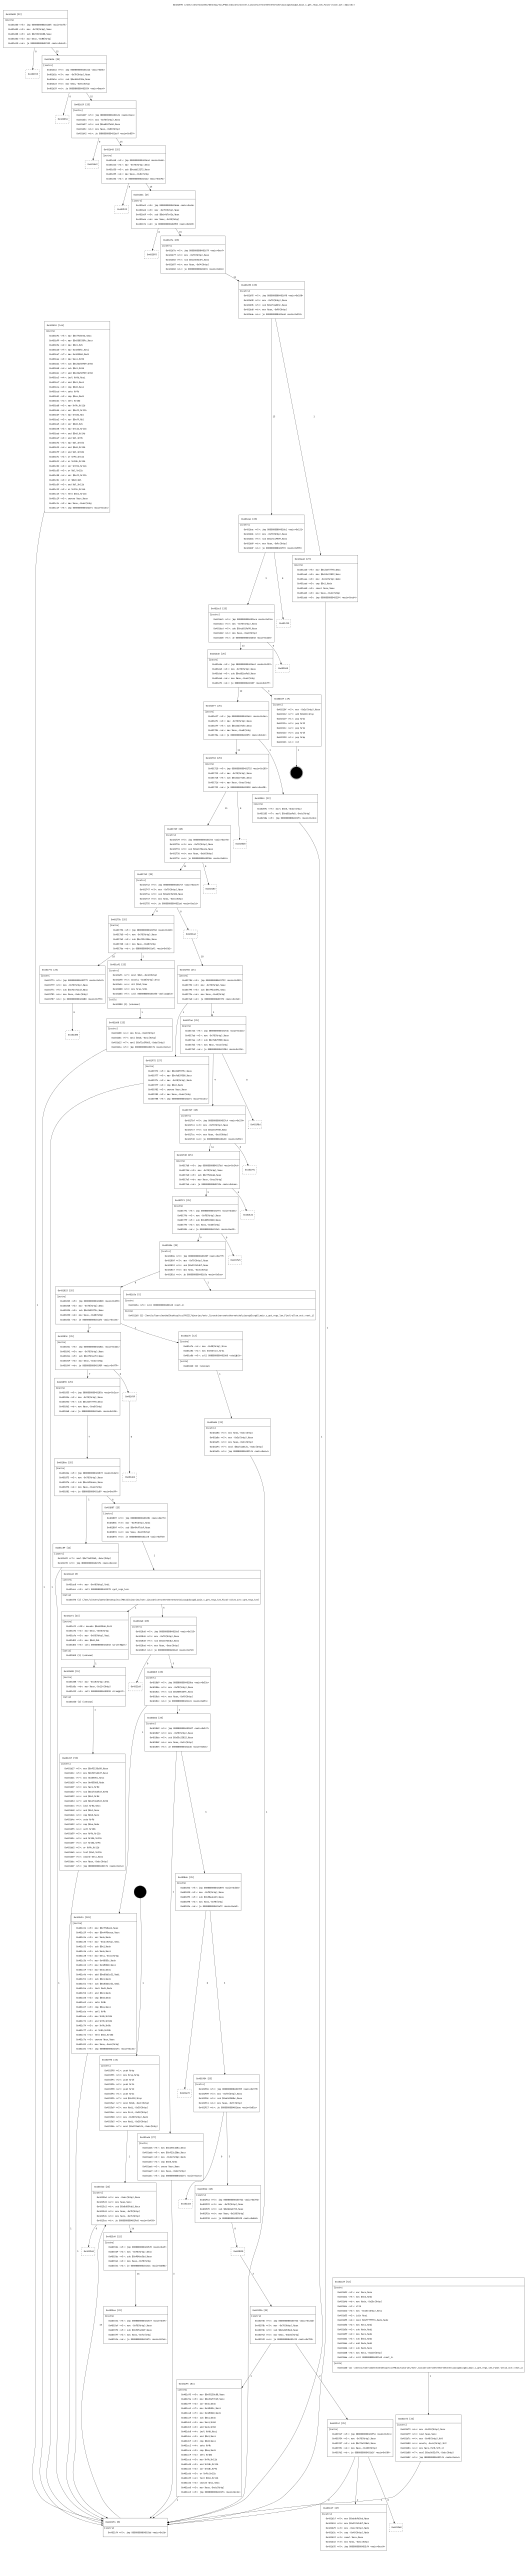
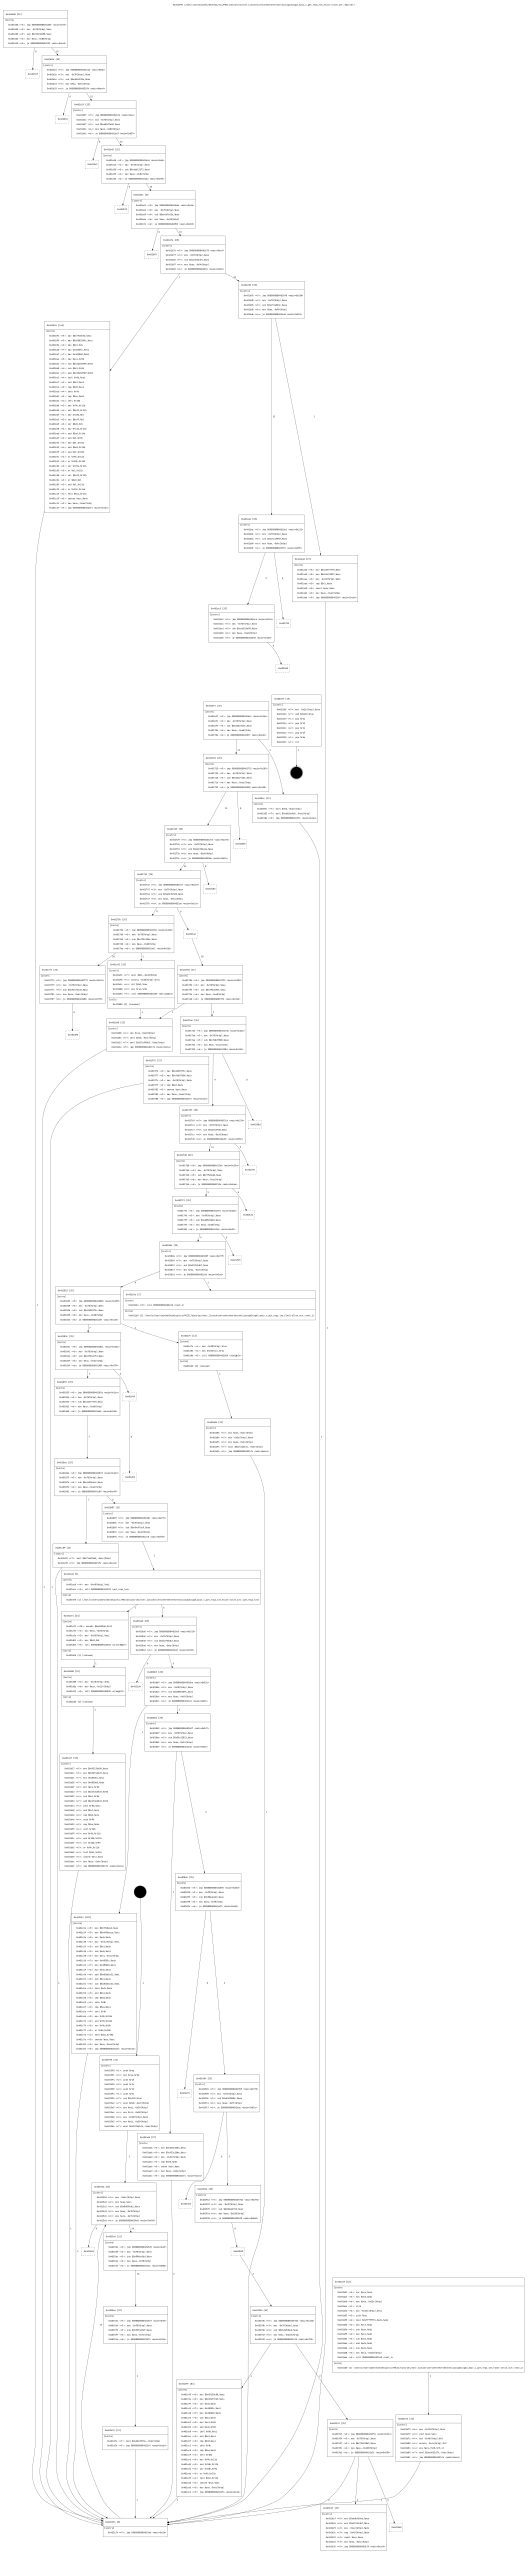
edge "0x40167a [25]" -> "0x401b94 [144]": added, label "1"
node "0x4016de [25]": removed
edge "0x40178d [25]" -> "0x401972 [27]": now "0x40178d [25]" -> "0x401b08 [23]"
node "0x401d74 [12]": added
